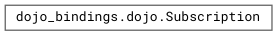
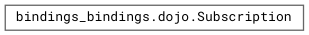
node "dojo_bindings.dojo.Subscription": label "dojo_bindings.dojo.Subscription" -> "bindings_bindings.dojo.Subscription"
